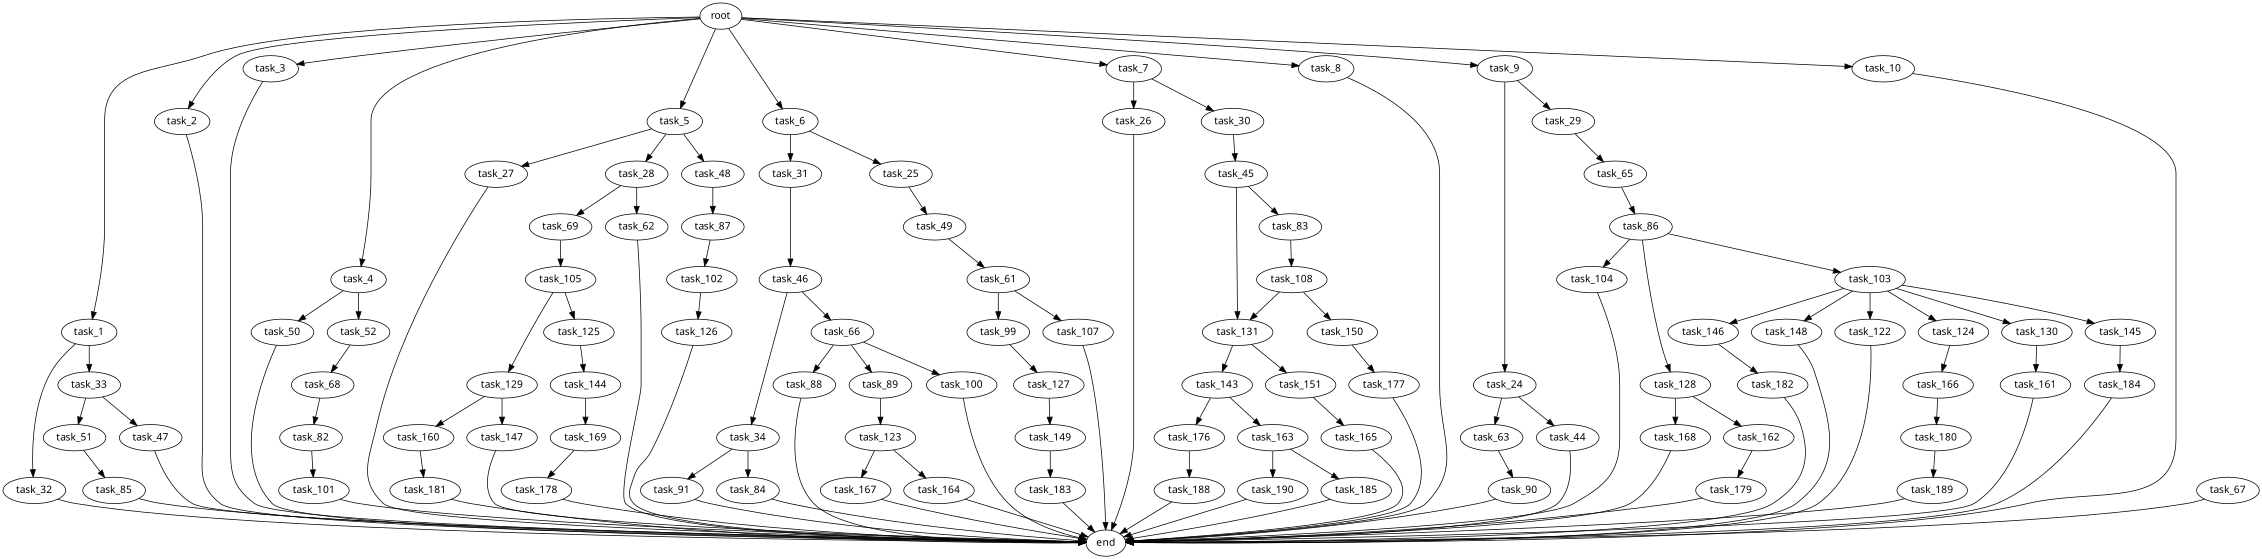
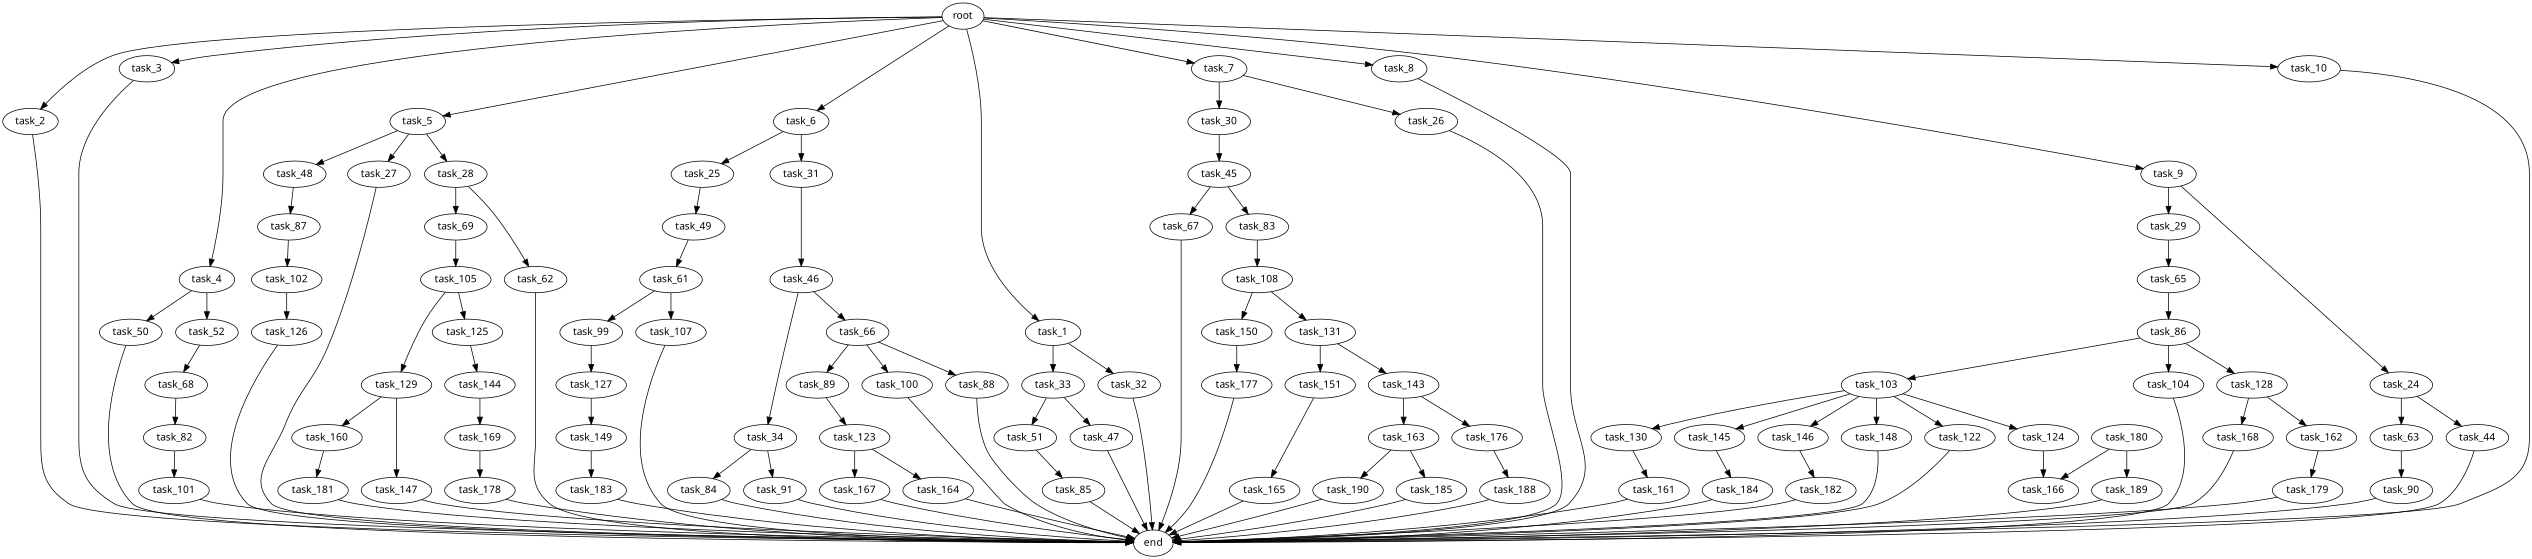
edge "task_45" -> "task_131": now "task_45" -> "task_67"
edge "task_166" -> "task_180": reversed
